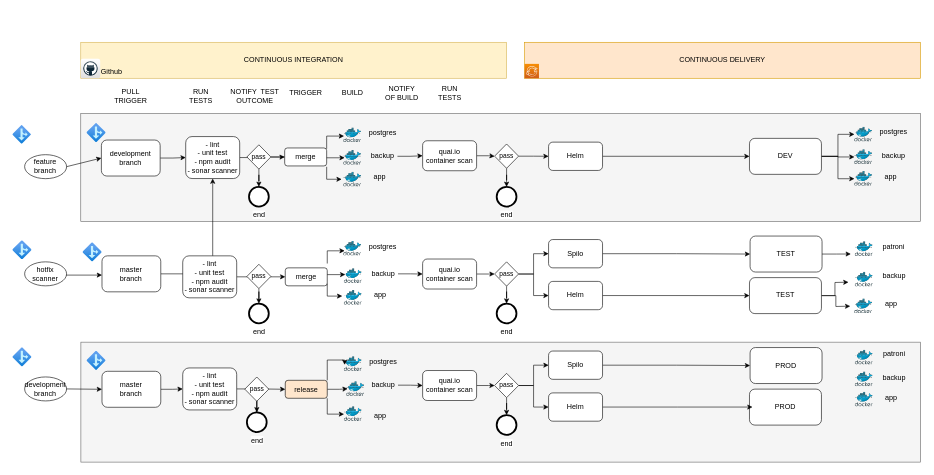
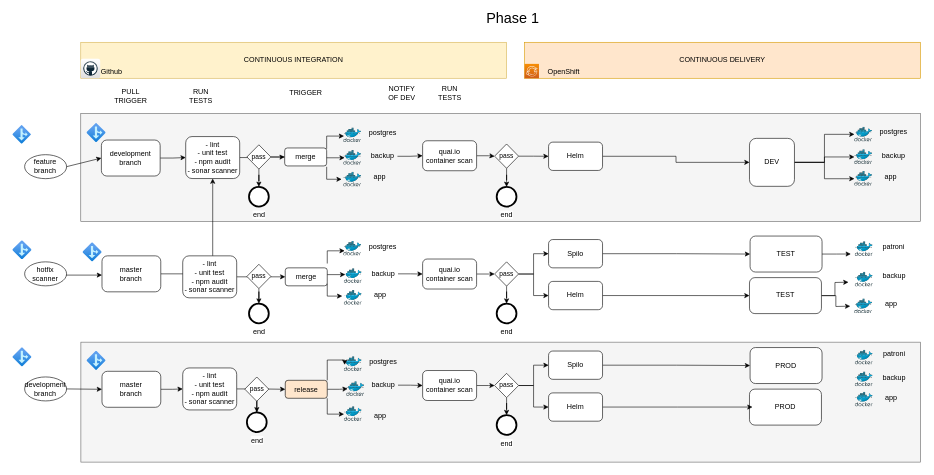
node "Phase 1": added
node "OpenShift": added
node "BUILD": removed
node "NOTIFY OF BUILD": label "NOTIFY OF BUILD" -> "NOTIFY OF DEV"
node "NOTIFY TEST OUTCOME": removed
node "DEV": size 72x36 -> 45x48
